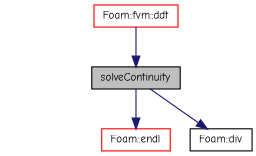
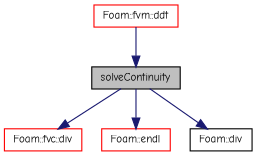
node "Foam::fvc::div": added
